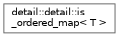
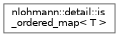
node "detail::detail::is _ordered_map< T >": label "detail::detail::is _ordered_map< T >" -> "nlohmann::detail::is _ordered_map< T >"
